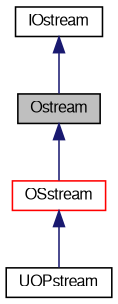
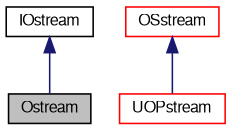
edge "OSstream" -> "Ostream": removed
node "UOPstream": color black -> red
